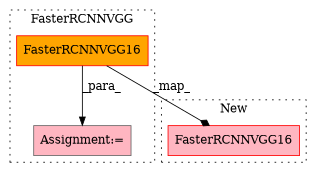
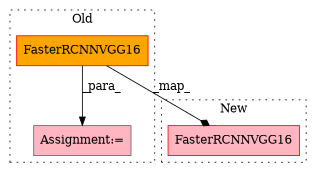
cluster "FasterRCNNVGG": label "FasterRCNNVGG" -> "Old"
